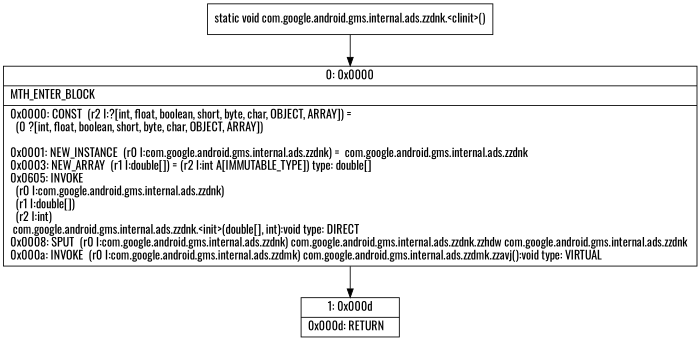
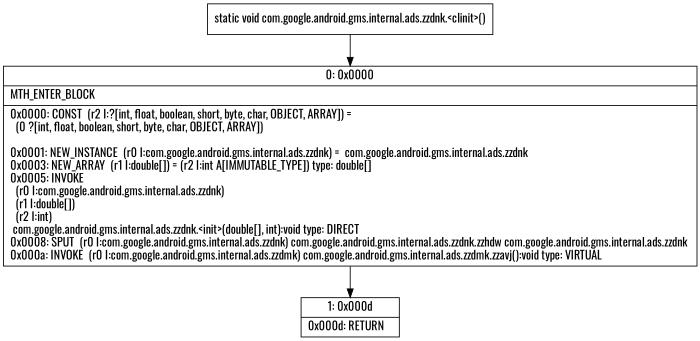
node "0: 0x0000": text "0x0605: INVOKE" -> "0x0005: INVOKE"
